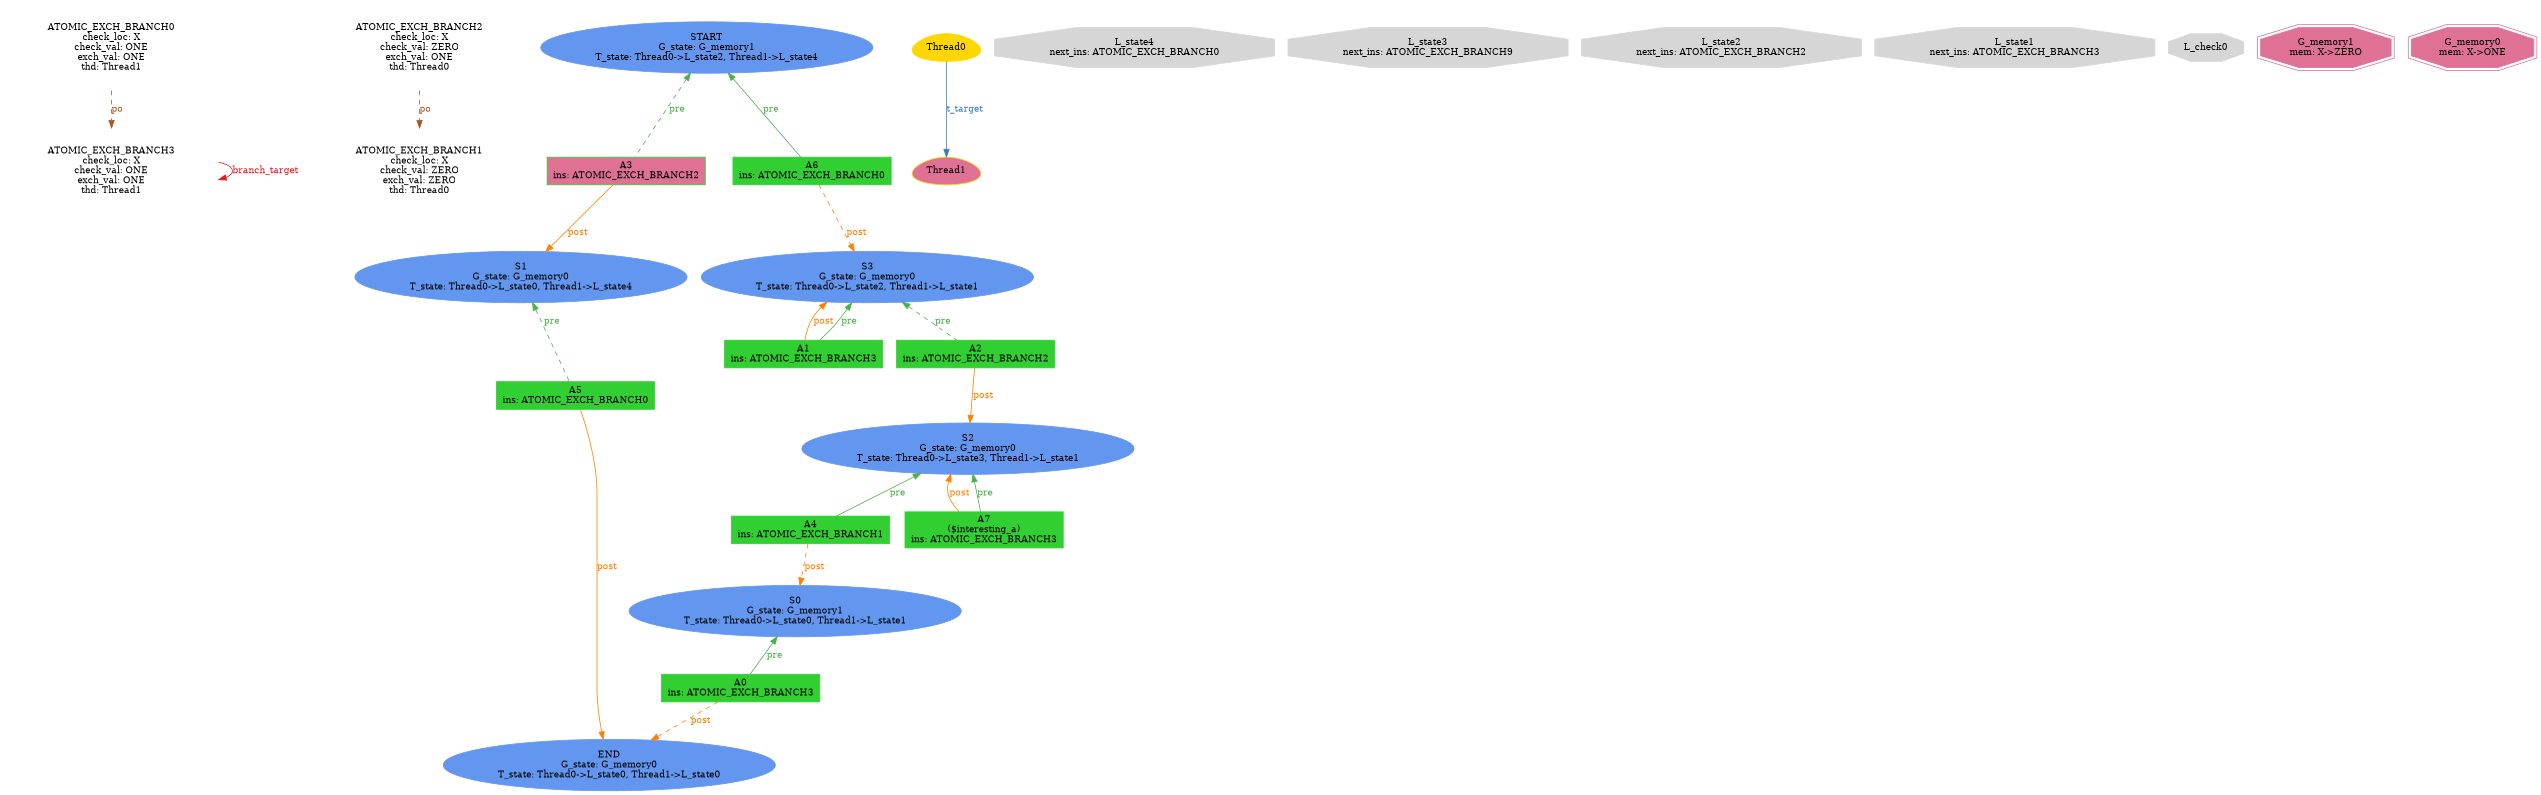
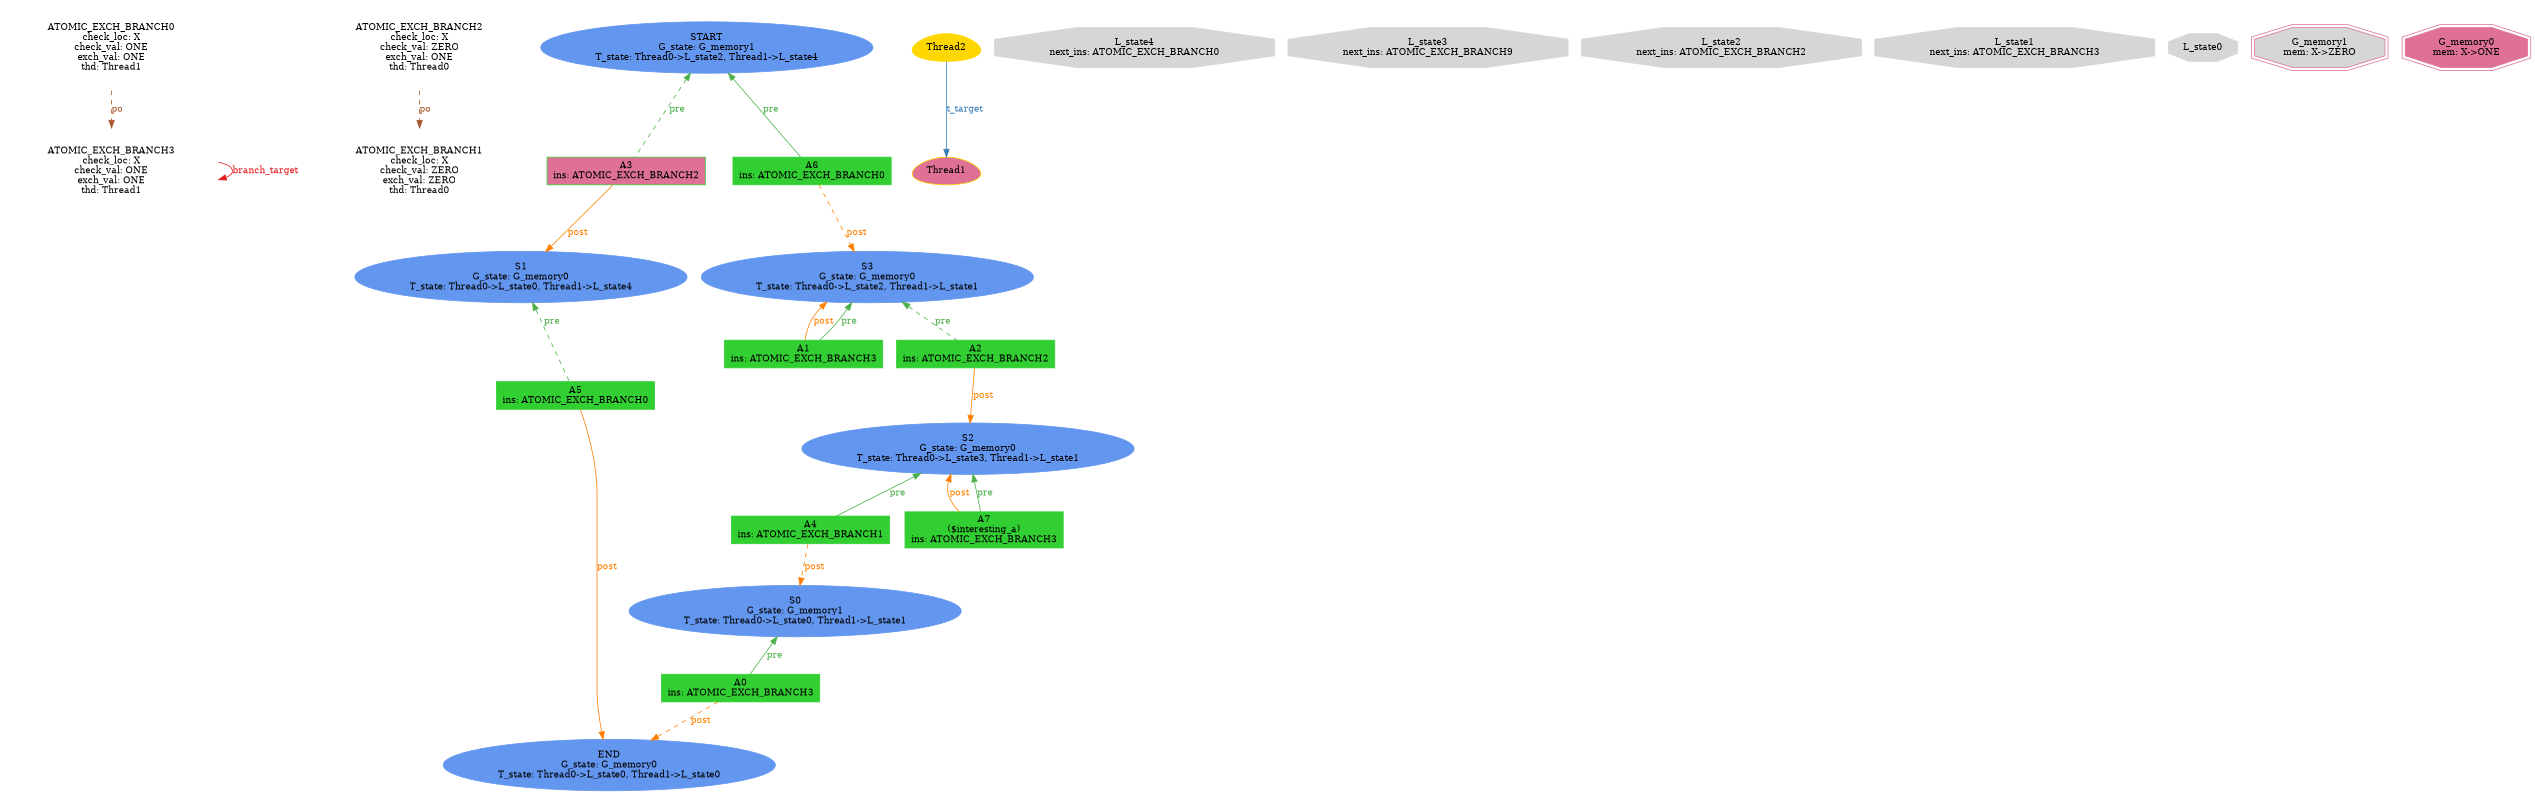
node "Thread0": label "Thread0" -> "Thread2"
node "L_check0": label "L_check0" -> "L_state0"
node "G_memory1 mem: X->ZERO": fillcolor #de7194 -> #d6d6d6
